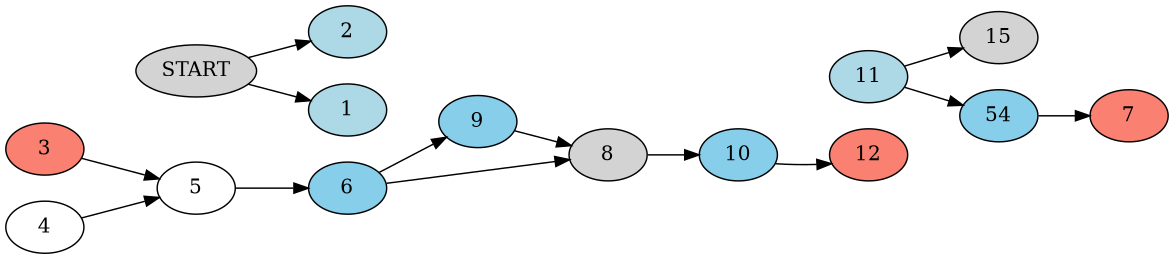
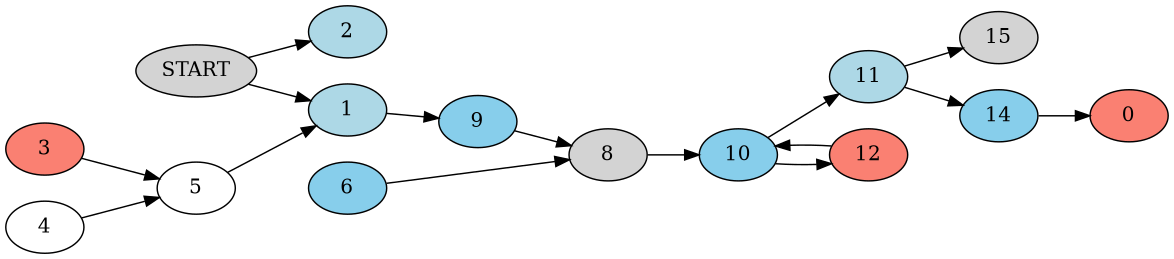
node "54": label "54" -> "14"
node "7": label "7" -> "0"
edge "10" -> "11": added
edge "12" -> "10": added
edge "6" -> "9": now "1" -> "9"
edge "5" -> "6": now "5" -> "1"
